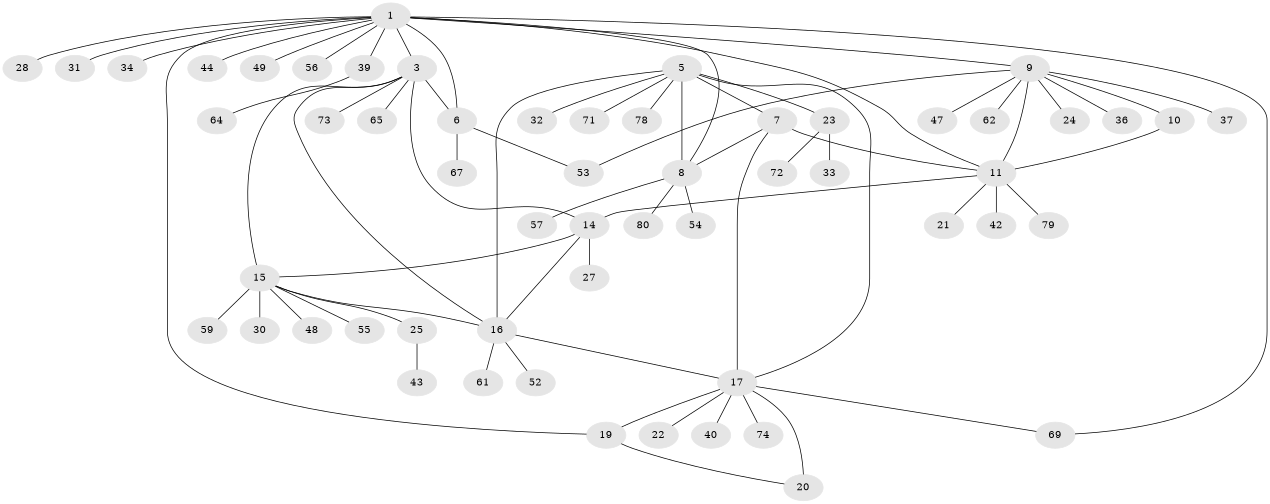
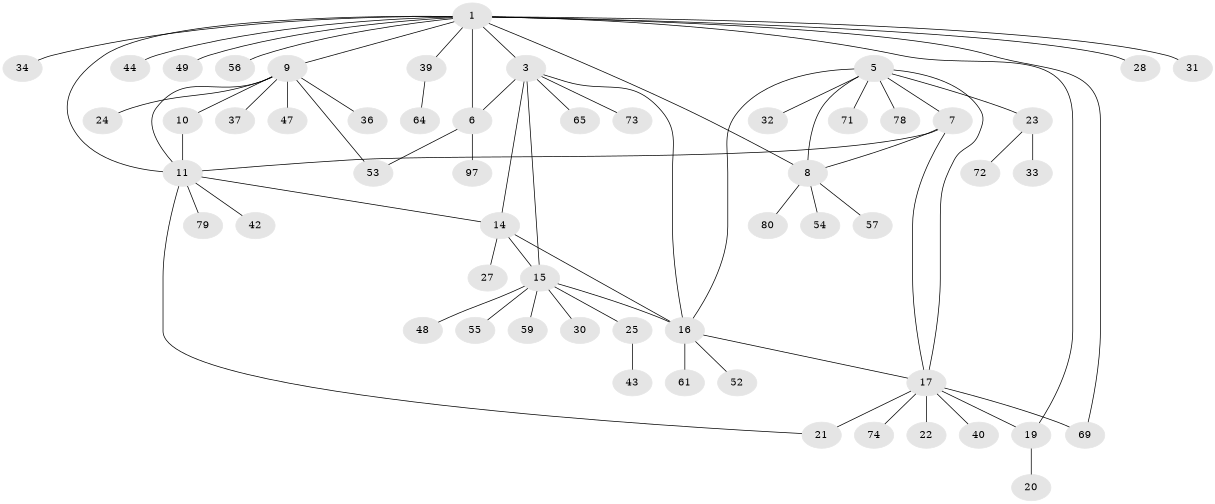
node "62": removed
node "67": label "67" -> "97"
edge "17" -- "20": now "17" -- "21"
